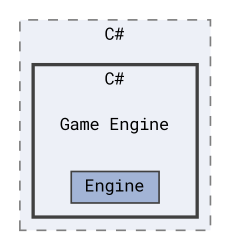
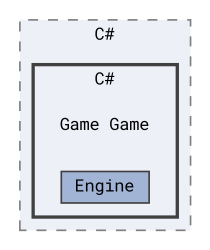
node "Game Engine": label "Game Engine" -> "Game Game"
